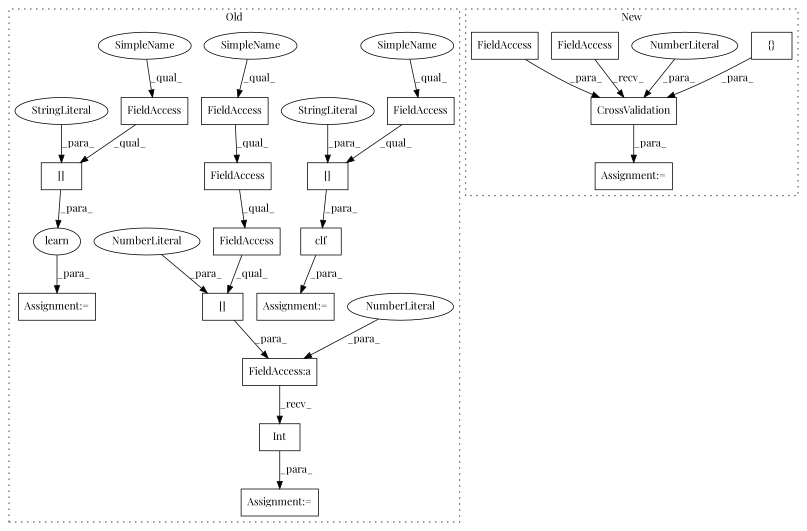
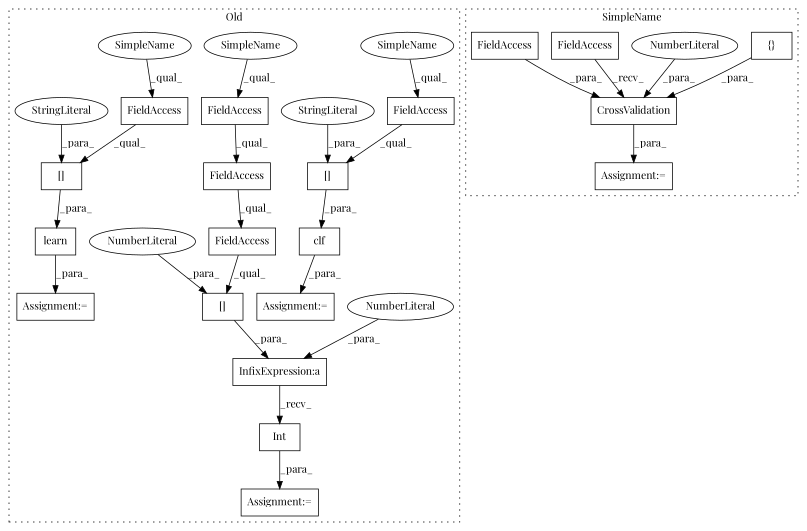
cluster "New": label "New" -> "SimpleName"
node "learn": shape ellipse -> box
node "FieldAccess:a": label "FieldAccess:a" -> "InfixExpression:a"
